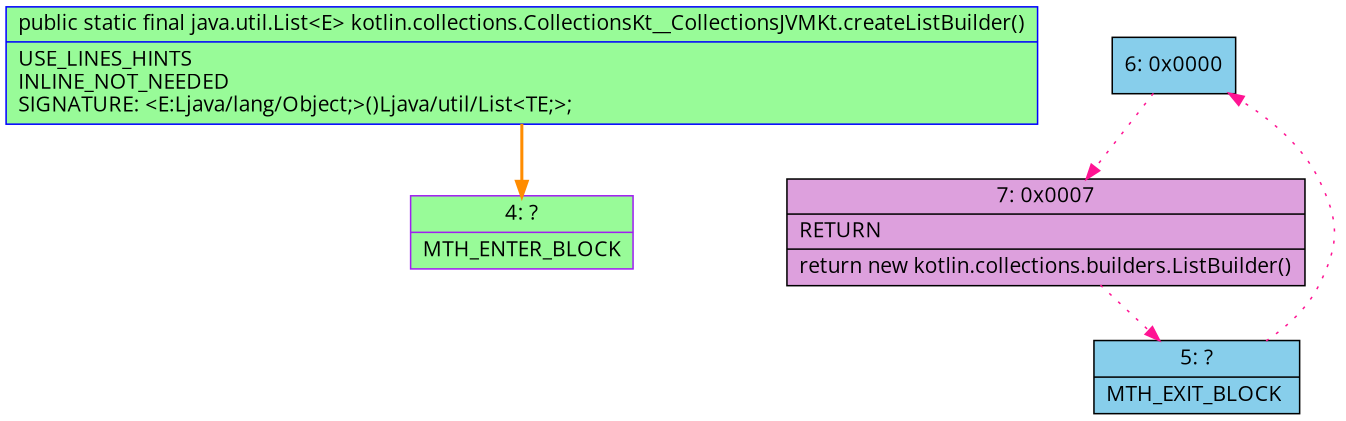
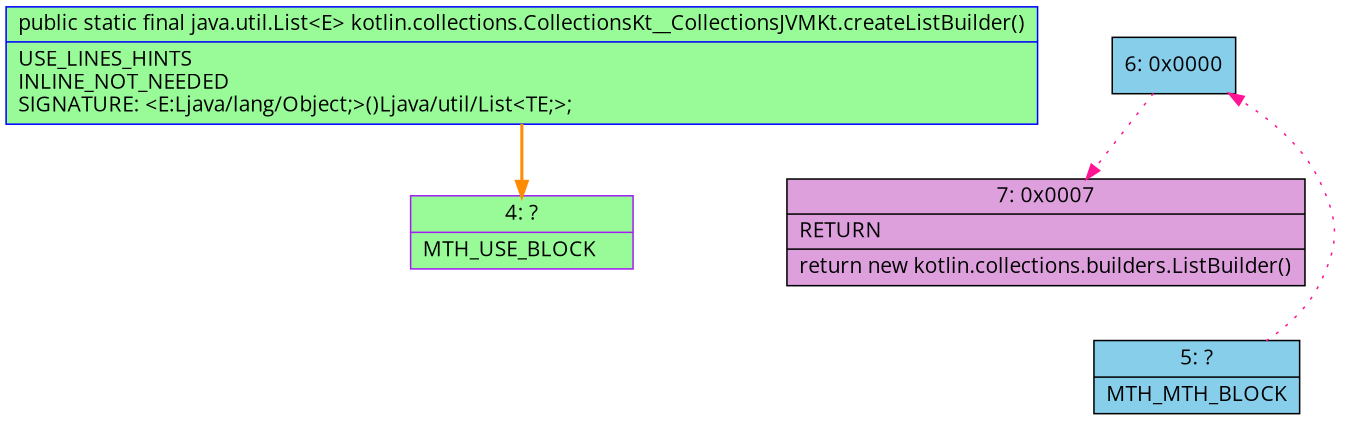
node "4: ?": text "MTH_ENTER_BLOCK" -> "MTH_USE_BLOCK"
edge "7: 0x0007" -> "5: ?": removed
node "5: ?": text "MTH_EXIT_BLOCK" -> "MTH_MTH_BLOCK"
